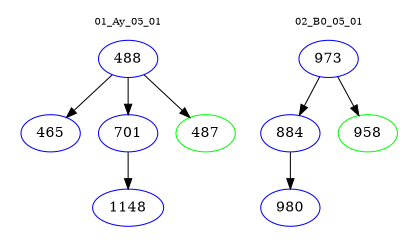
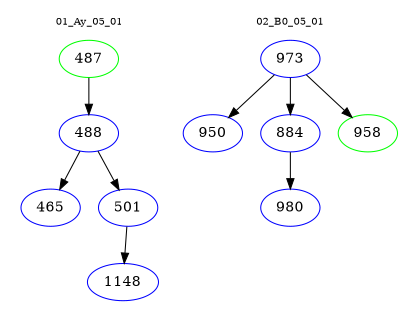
edge "488" -> "487": reversed
node "701": label "701" -> "501"
node "950": added
